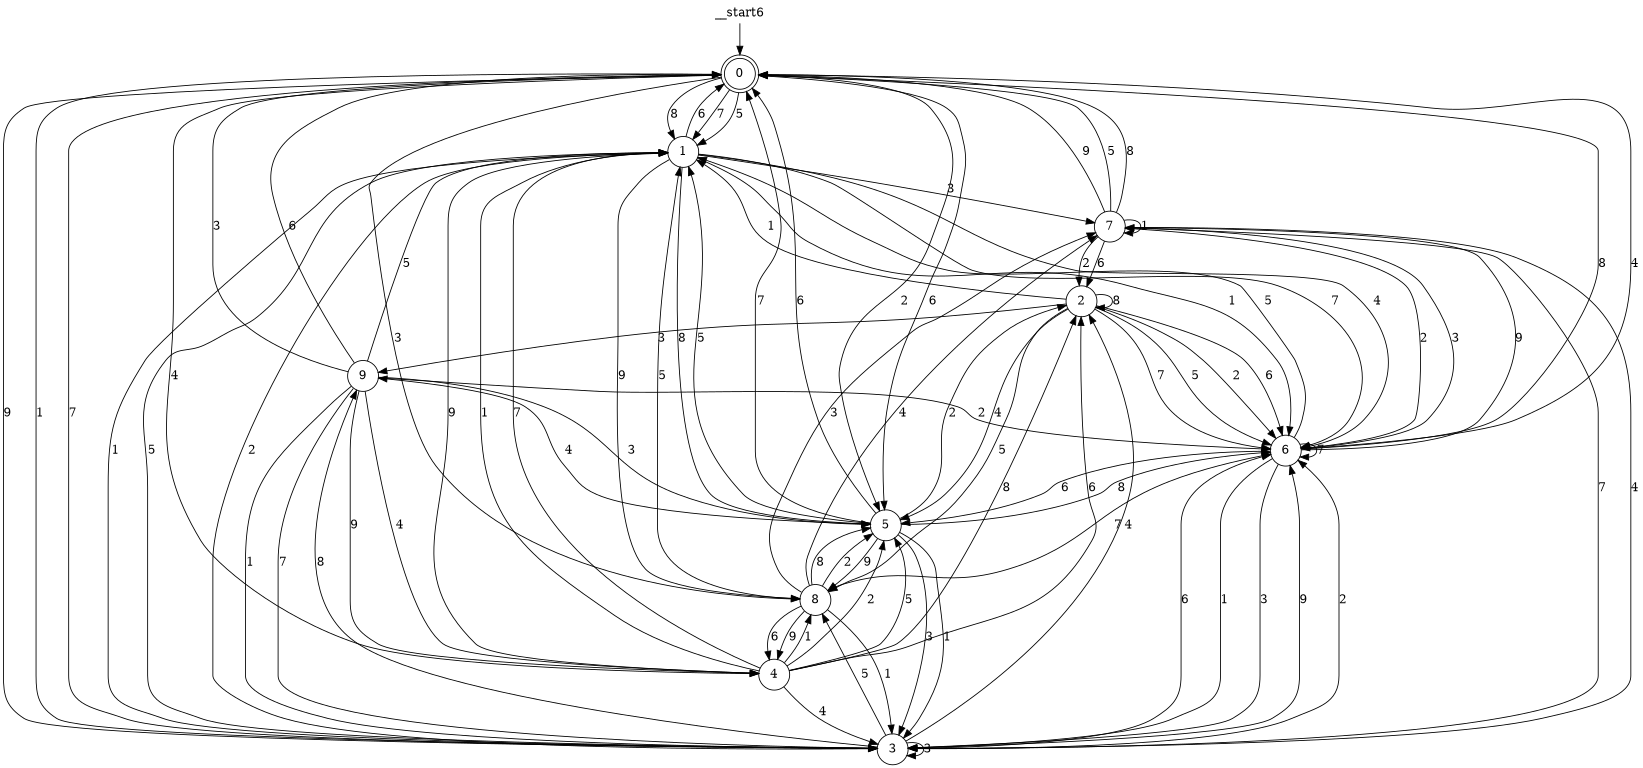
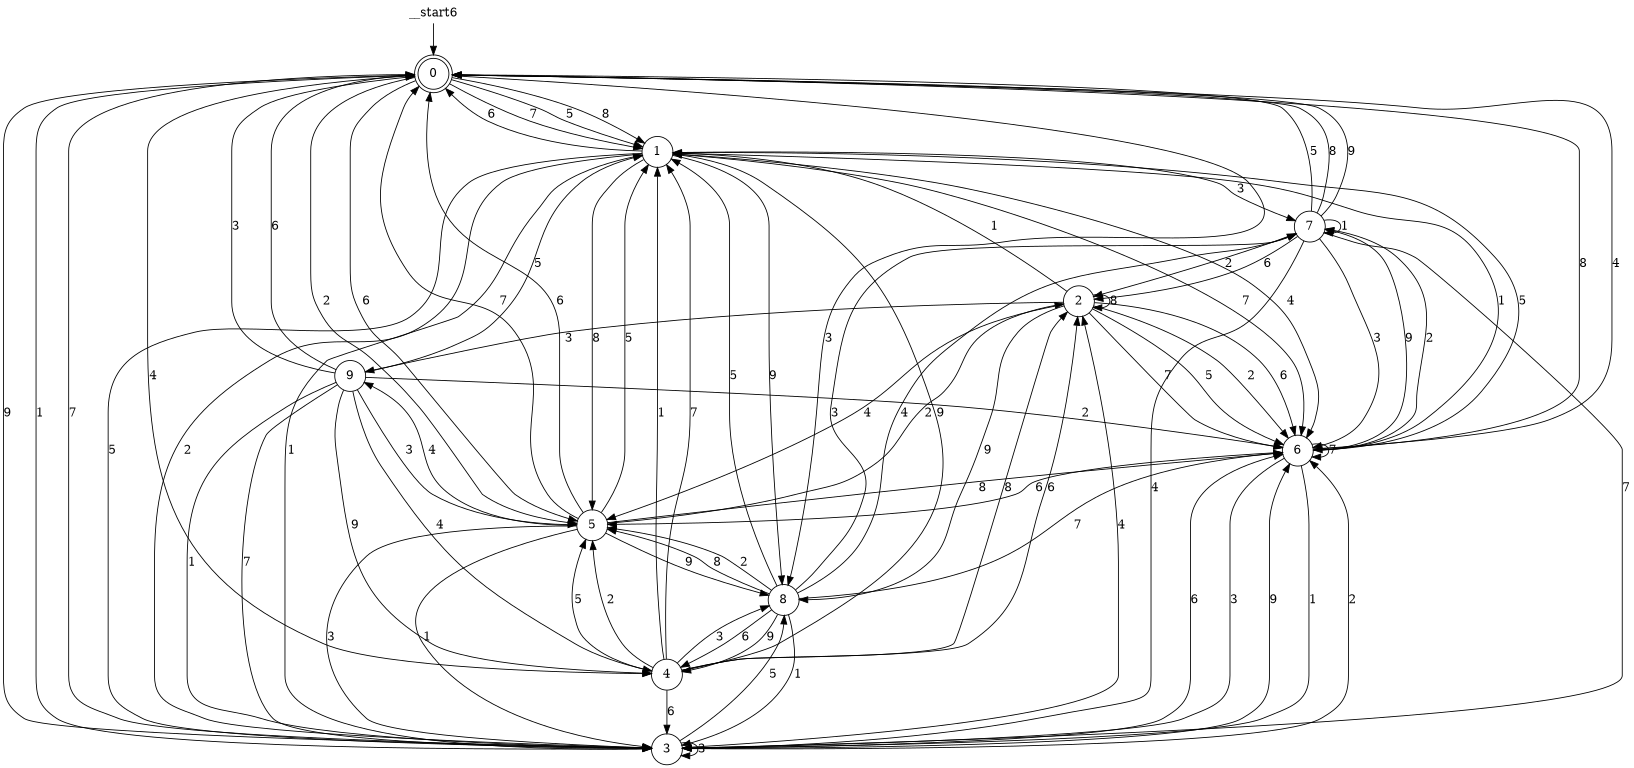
edge "2" -> "8": label "5" -> "9"
edge "4" -> "8": label "1" -> "3"
edge "3" -> "9": removed, label "8"
edge "4" -> "3": label "4" -> "6"
